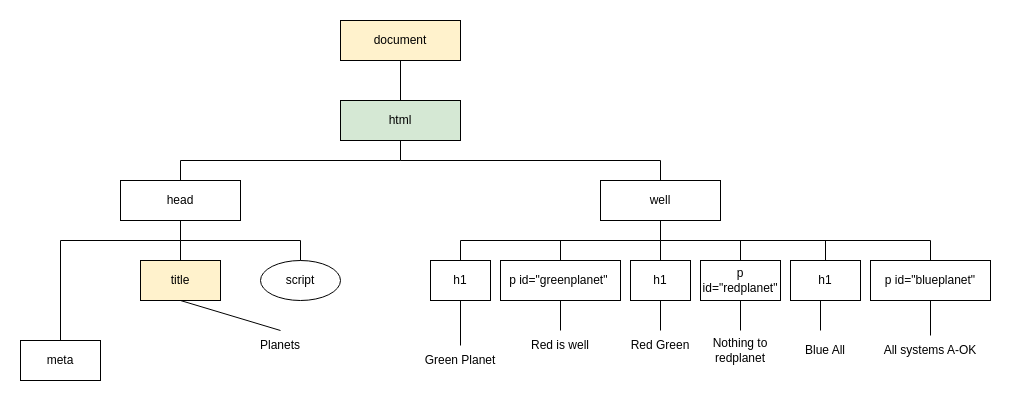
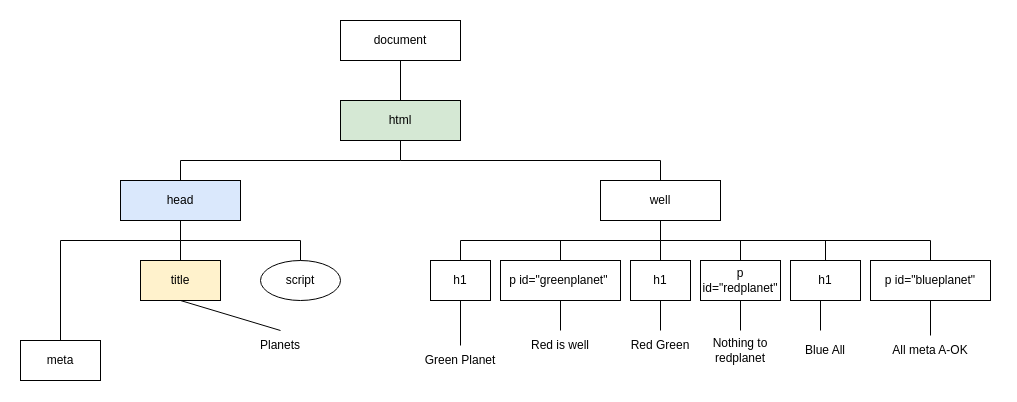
node "document": fillcolor #fff2cc -> #ffffff
node "head": fillcolor #ffffff -> #dae8fc
node "All systems A-OK": label "All systems A-OK" -> "All meta A-OK"
